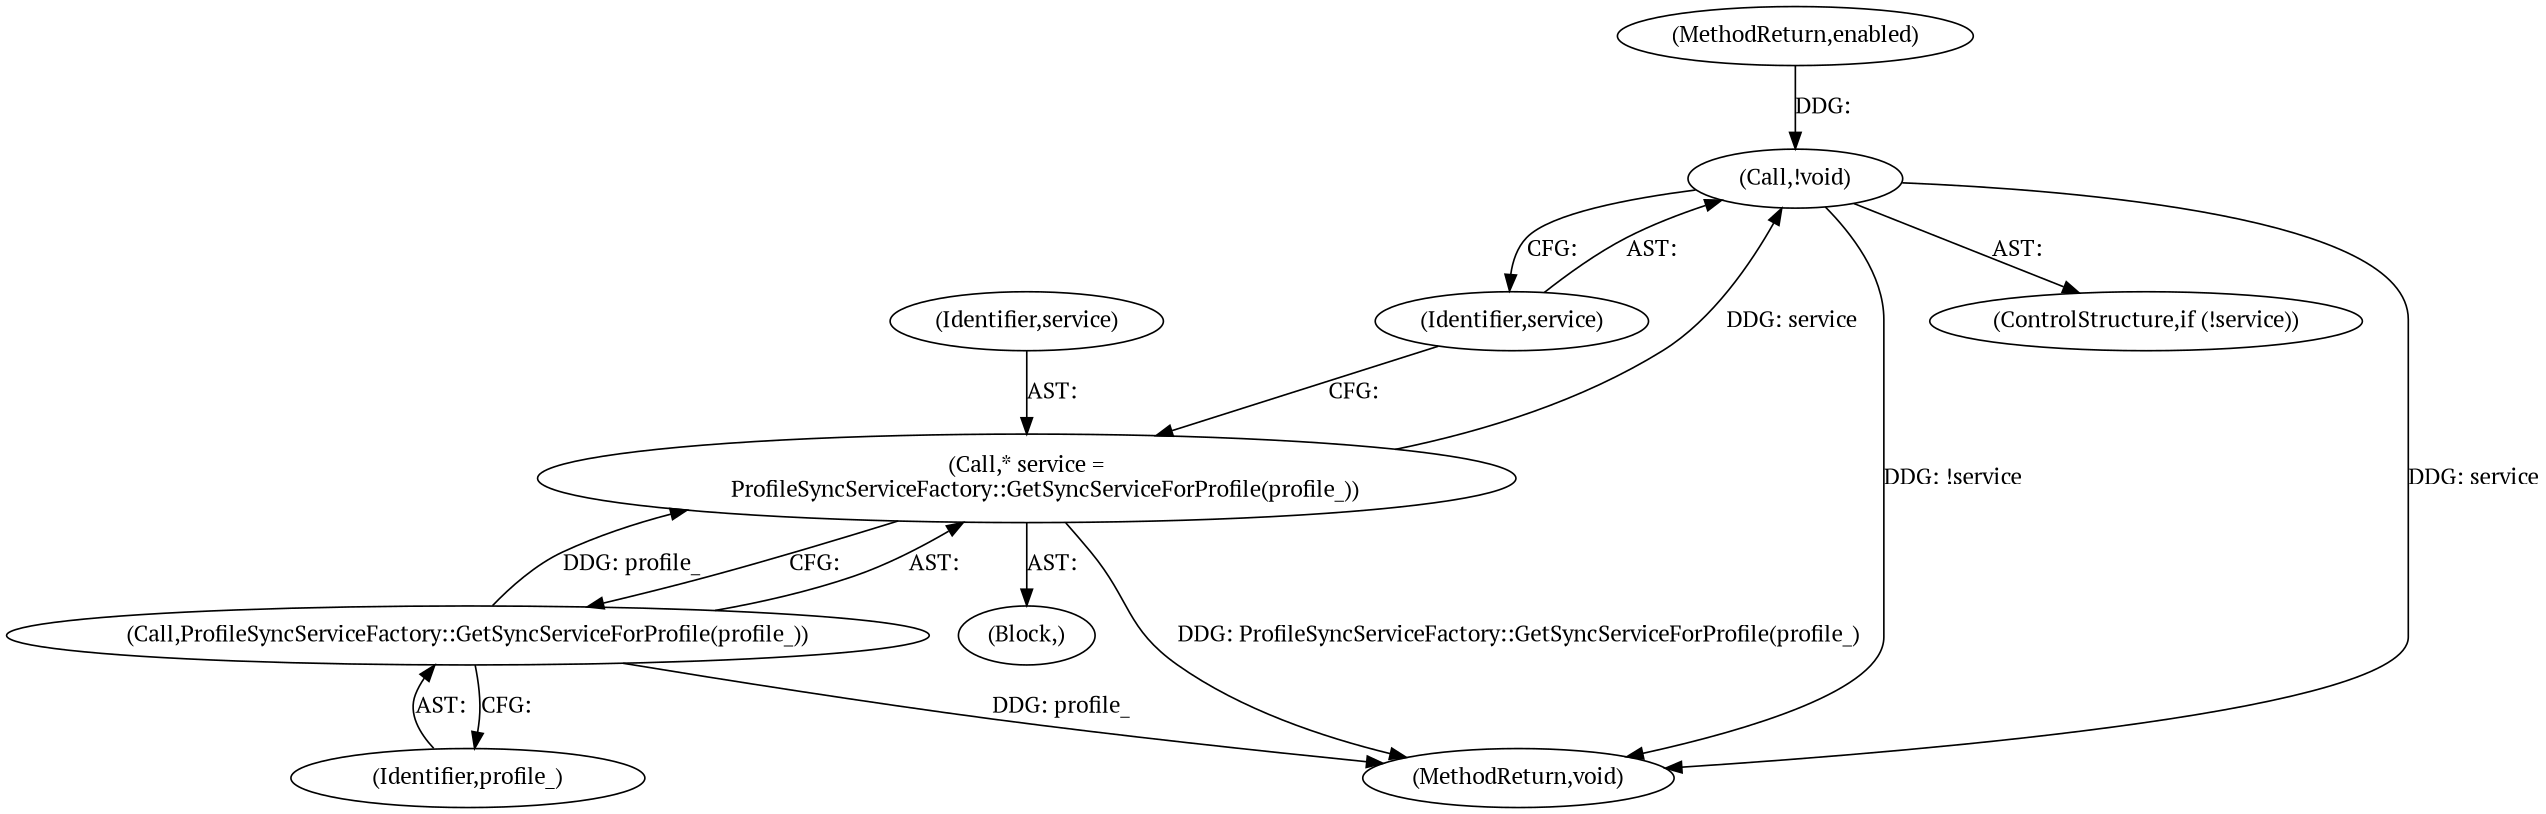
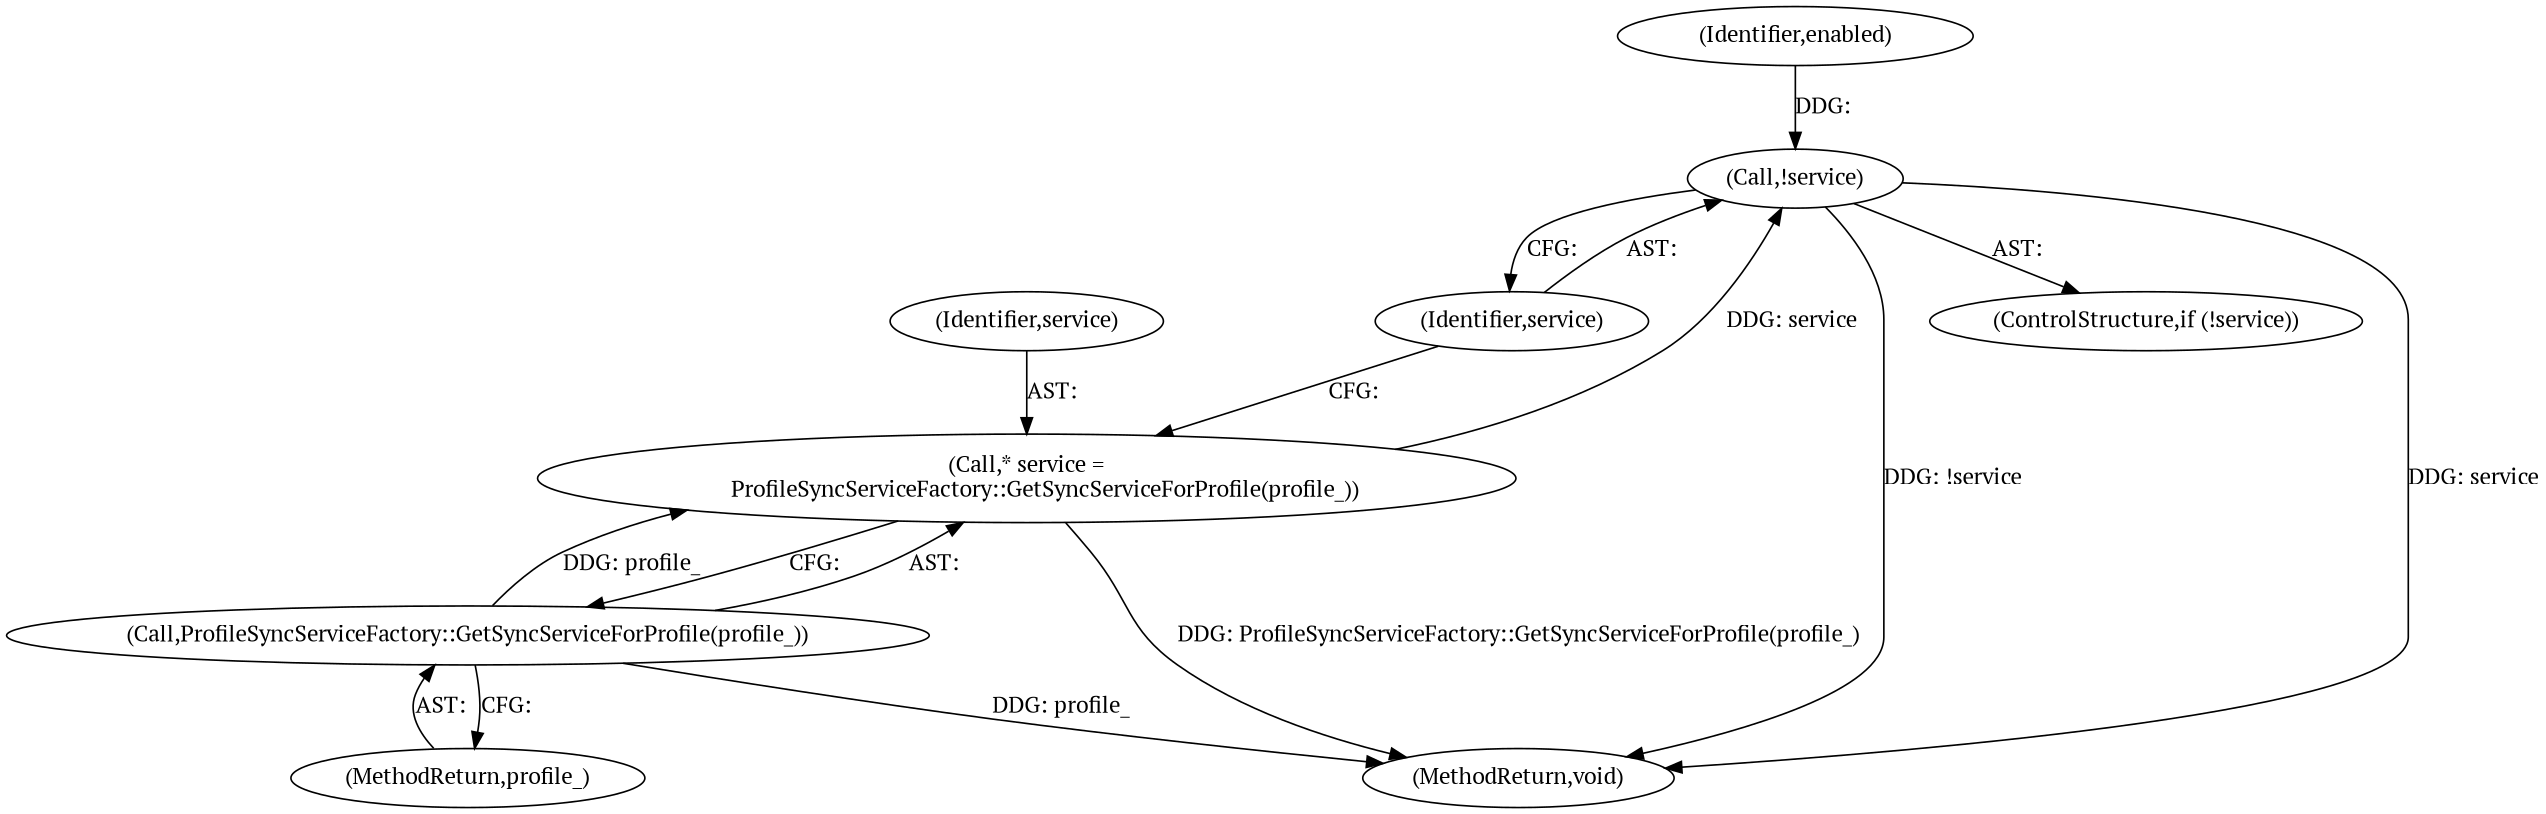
node "(MethodReturn,enabled)": label "(MethodReturn,enabled)" -> "(Identifier,enabled)"
node "(Call,!void)": label "(Call,!void)" -> "(Call,!service)"
node "(Block,)": removed
node "(Identifier,profile_)": label "(Identifier,profile_)" -> "(MethodReturn,profile_)"
